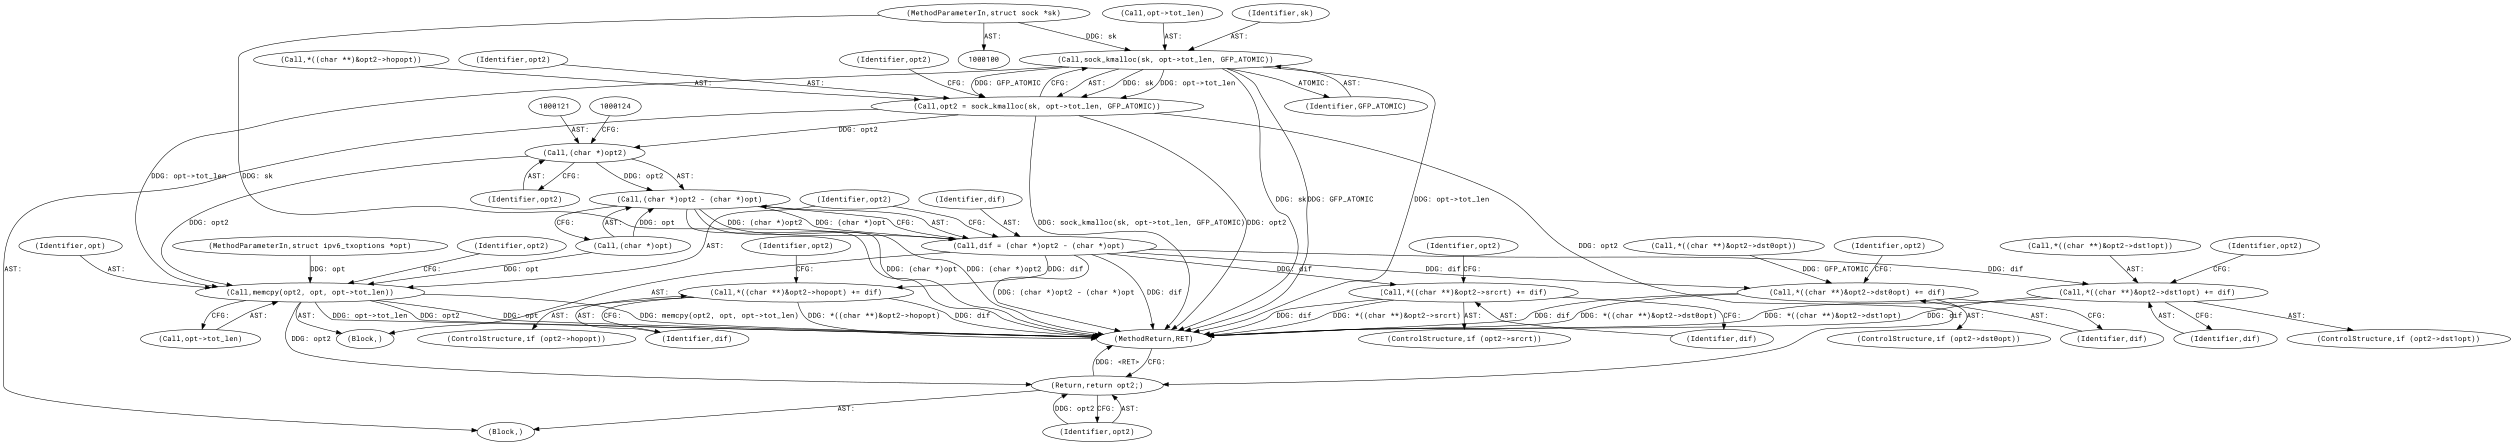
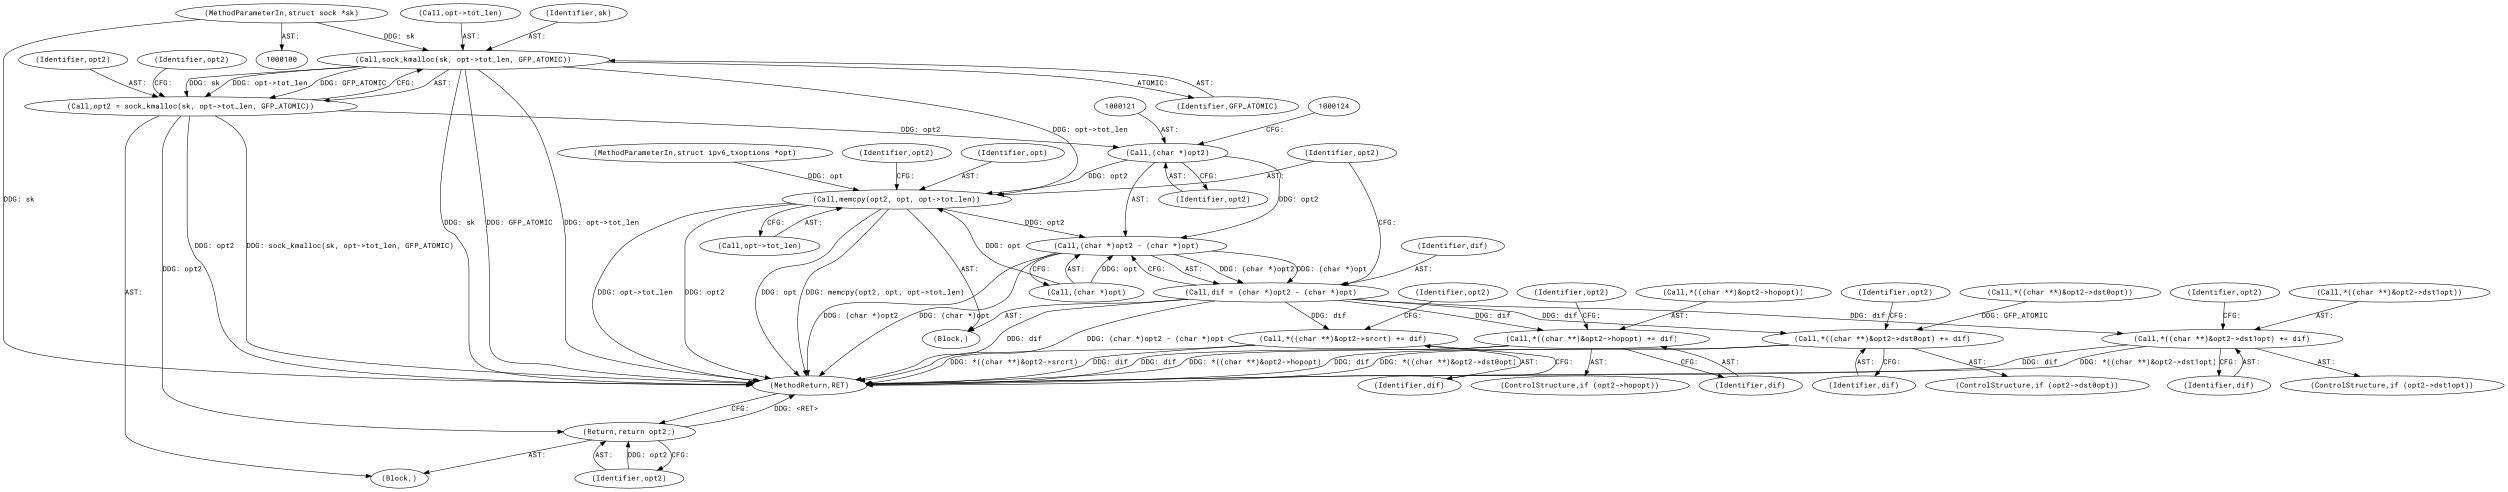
edge "(Call,*((char **)&opt2->hopopt))" -> "(Call,opt2 = sock_kmalloc(sk, opt->tot_len, GFP_ATOMIC))": now "(Call,*((char **)&opt2->hopopt))" -> "(Call,*((char **)&opt2->hopopt) += dif)"
node "(ControlStructure,if (opt2->srcrt))": removed
edge "(Call,memcpy(opt2, opt, opt->tot_len))" -> "(Return,return opt2;)": now "(Call,memcpy(opt2, opt, opt->tot_len))" -> "(Call,(char *)opt2 - (char *)opt)"
